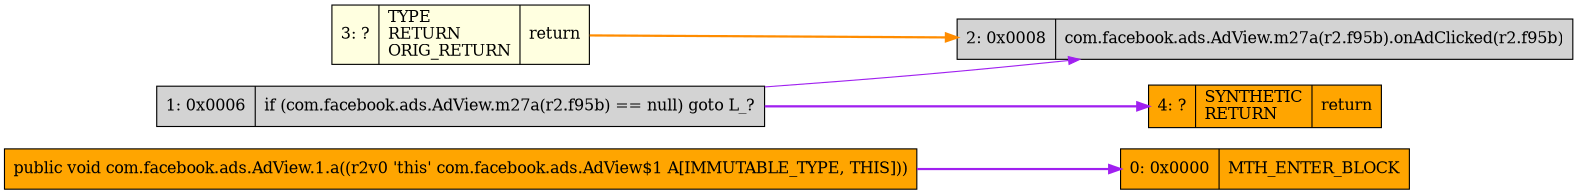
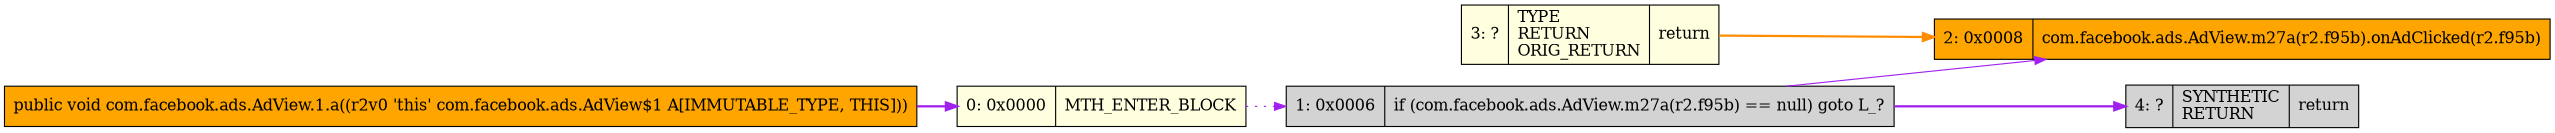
node "2: 0x0008": fillcolor lightgrey -> orange
edge "0: 0x0000" -> "1: 0x0006": added
node "4: ?": fillcolor orange -> lightgrey
node "0: 0x0000": fillcolor orange -> lightyellow
